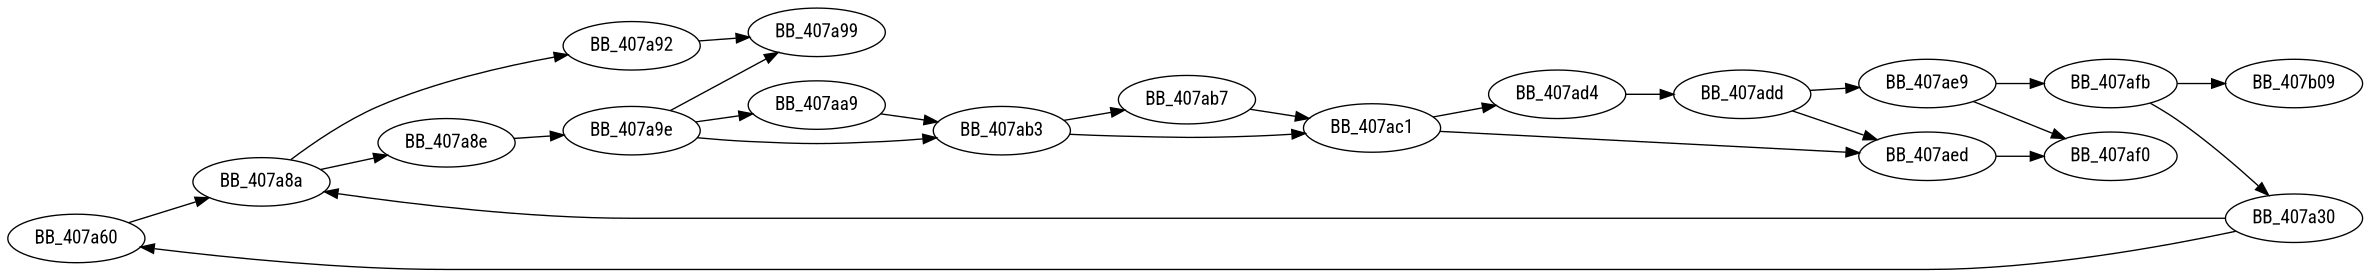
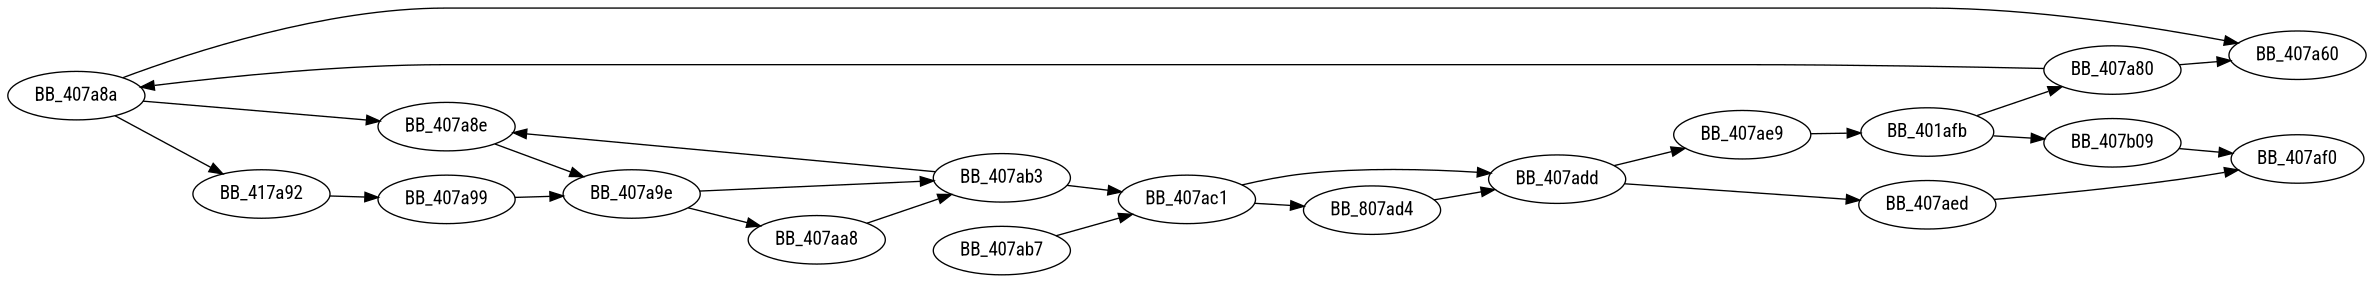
node "BB_407a92": label "BB_407a92" -> "BB_417a92"
node "BB_407afb": label "BB_407afb" -> "BB_401afb"
edge "BB_407a9e" -> "BB_407a99": reversed
node "BB_407ad4": label "BB_407ad4" -> "BB_807ad4"
node "BB_407aa9": label "BB_407aa9" -> "BB_407aa8"
edge "BB_407ab3" -> "BB_407ab7": now "BB_407ab3" -> "BB_407a8e"
edge "BB_407ae9" -> "BB_407af0": now "BB_407b09" -> "BB_407af0"
edge "BB_407ac1" -> "BB_407aed": now "BB_407ac1" -> "BB_407add"
edge "BB_407a60" -> "BB_407a8a": reversed
node "BB_407a30": label "BB_407a30" -> "BB_407a80"
